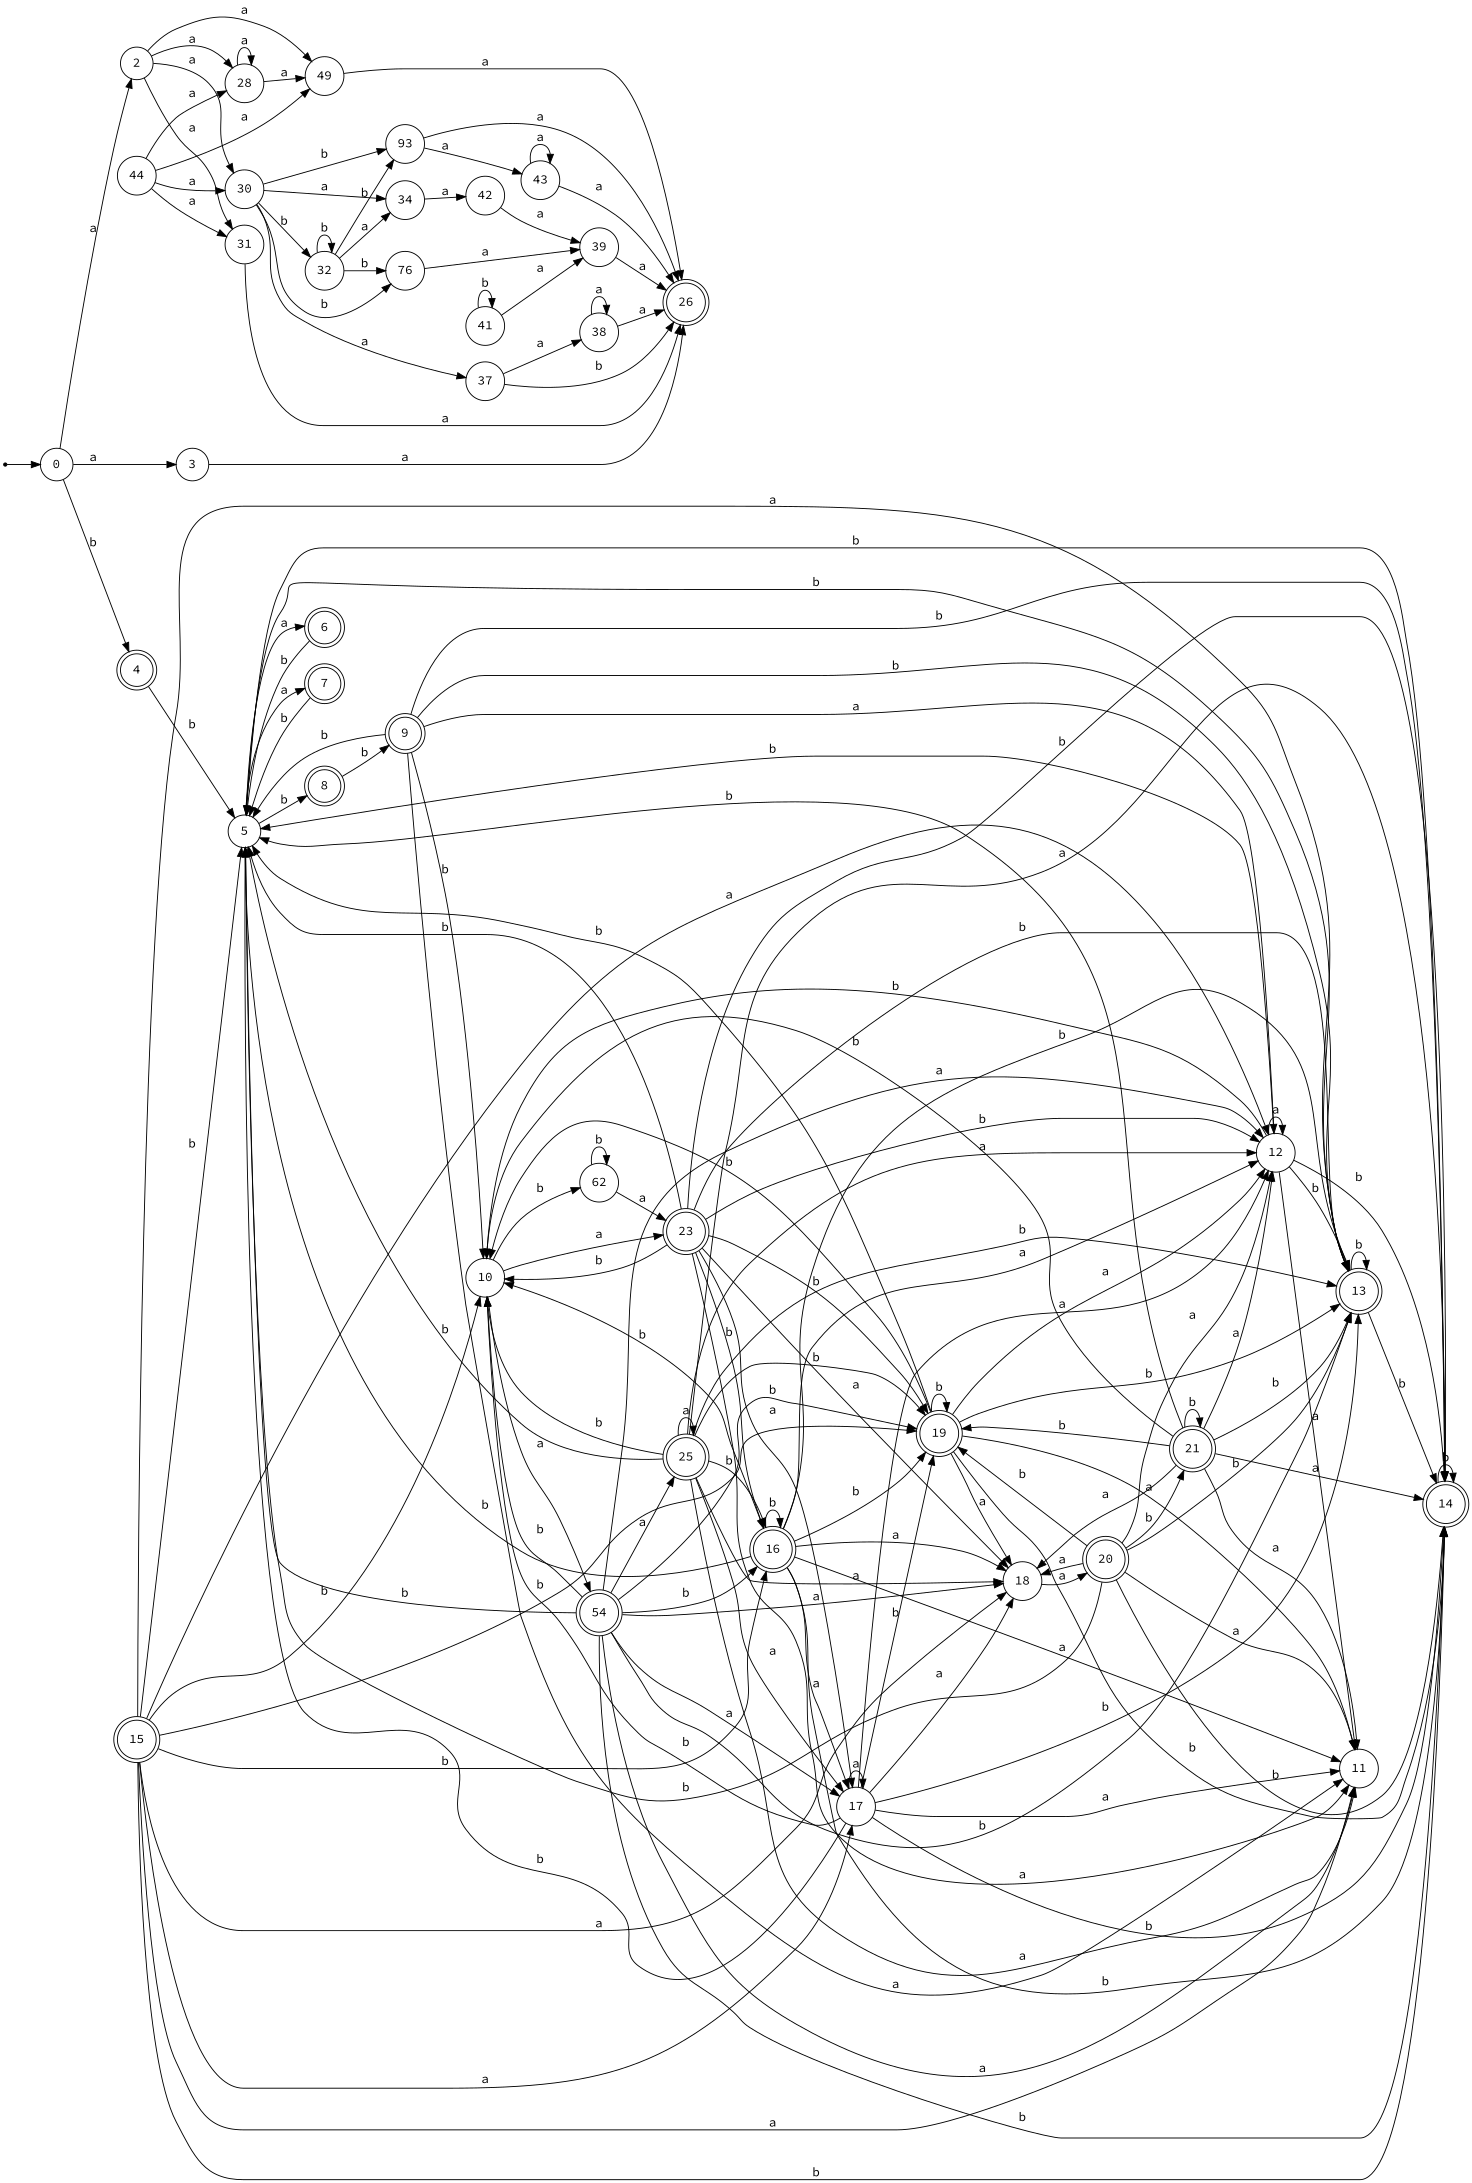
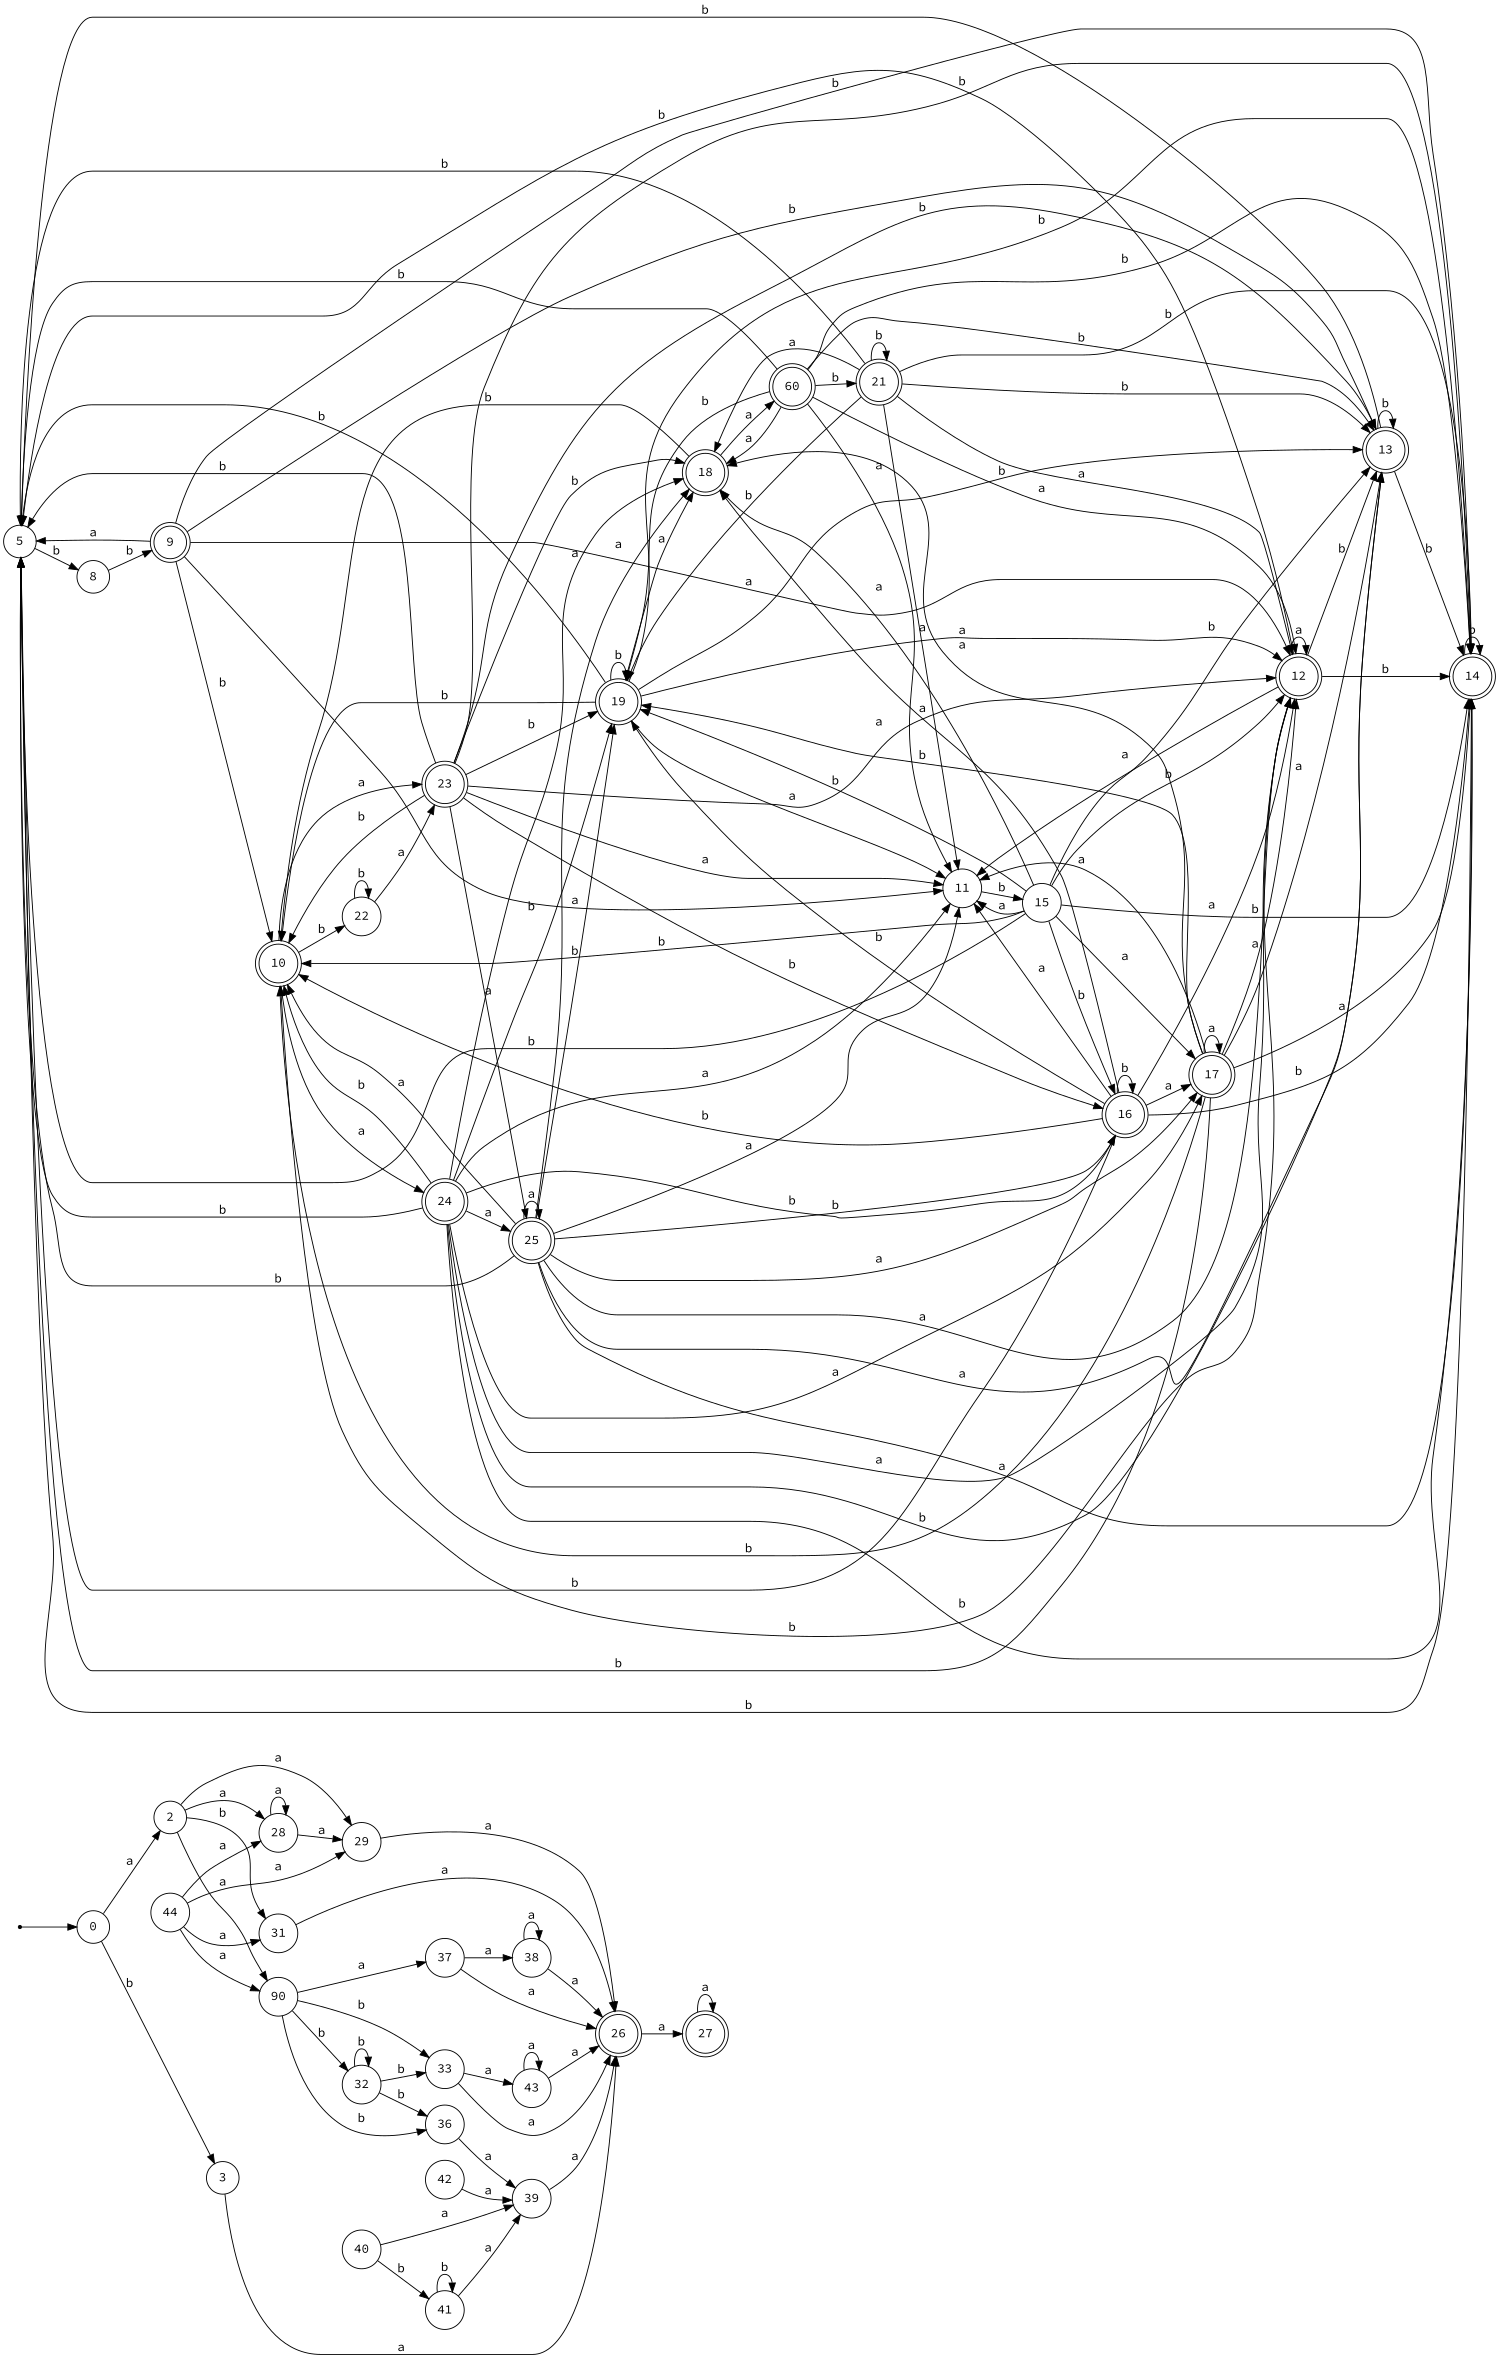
node "49": label "49" -> "29"
edge "2" -> "31": label "a" -> "b"
node "93": label "93" -> "33"
node "30": label "30" -> "90"
node "34": removed
node "76": label "76" -> "36"
edge "37" -> "26": label "b" -> "a"
edge "0" -> "3": label "a" -> "b"
edge "15" -> "13": label "a" -> "b"
node "6": removed
node "4": removed
node "7": removed
edge "9" -> "5": label "b" -> "a"
node "8": shape doublecircle -> circle
edge "15" -> "12": label "a" -> "b"
edge "11" -> "15": added, label "b"
edge "21" -> "10": now "18" -> "10"
edge "16" -> "13": removed, label "b"
edge "23" -> "12": label "b" -> "a"
node "12": shape circle -> doublecircle
node "62": label "62" -> "22"
edge "25" -> "13": label "b" -> "a"
node "10": shape circle -> doublecircle
edge "23" -> "18": label "a" -> "b"
edge "25" -> "10": label "b" -> "a"
edge "21" -> "14": label "a" -> "b"
edge "23" -> "17": now "23" -> "25"
node "20": label "20" -> "60"
node "18": shape circle -> doublecircle
node "54": label "54" -> "24"
edge "17" -> "13": label "b" -> "a"
node "15": shape doublecircle -> circle
node "17": shape circle -> doublecircle
edge "17" -> "14": label "b" -> "a"
node "27": added
node "40": added
